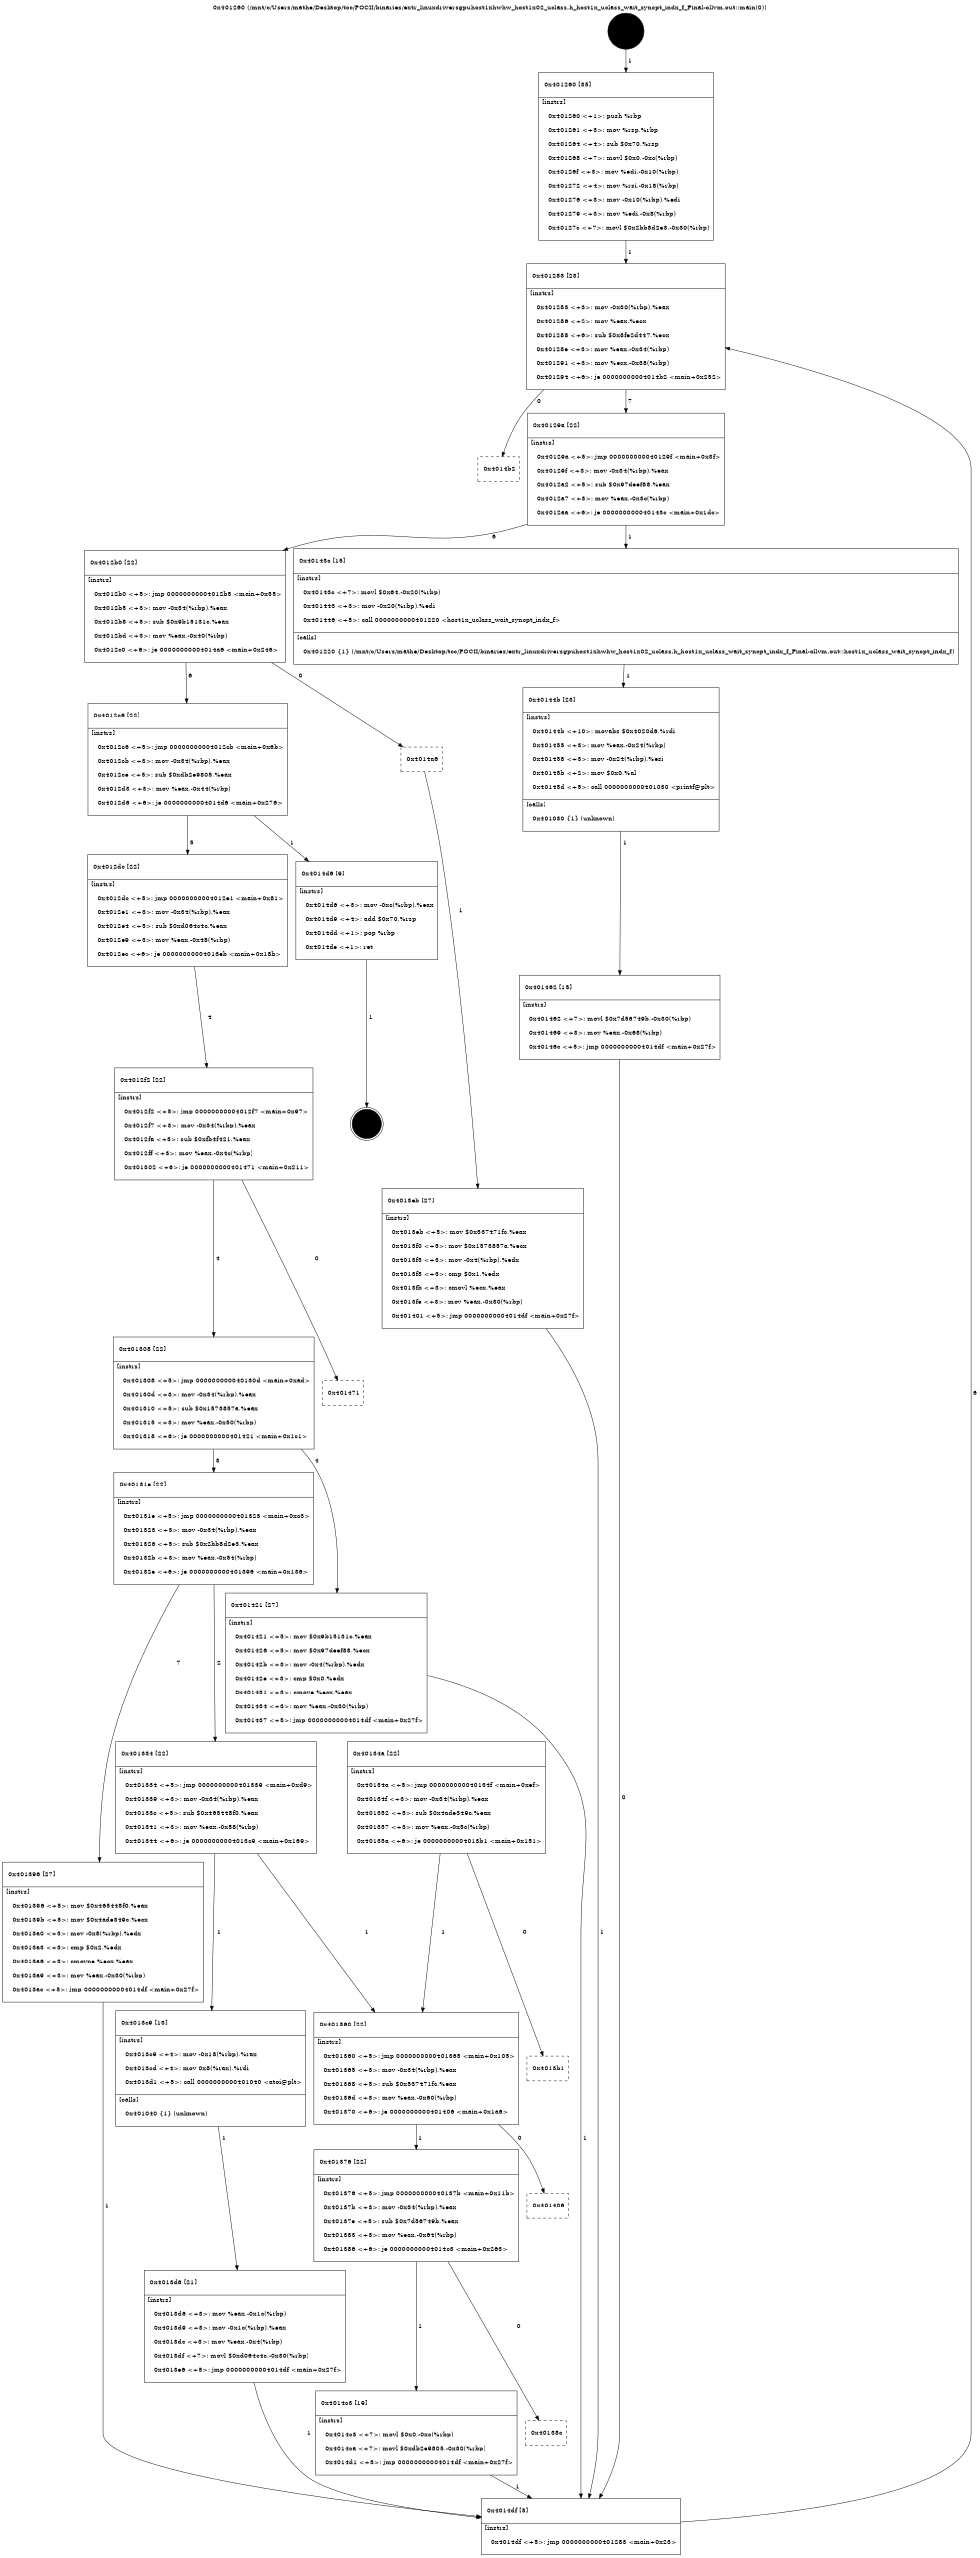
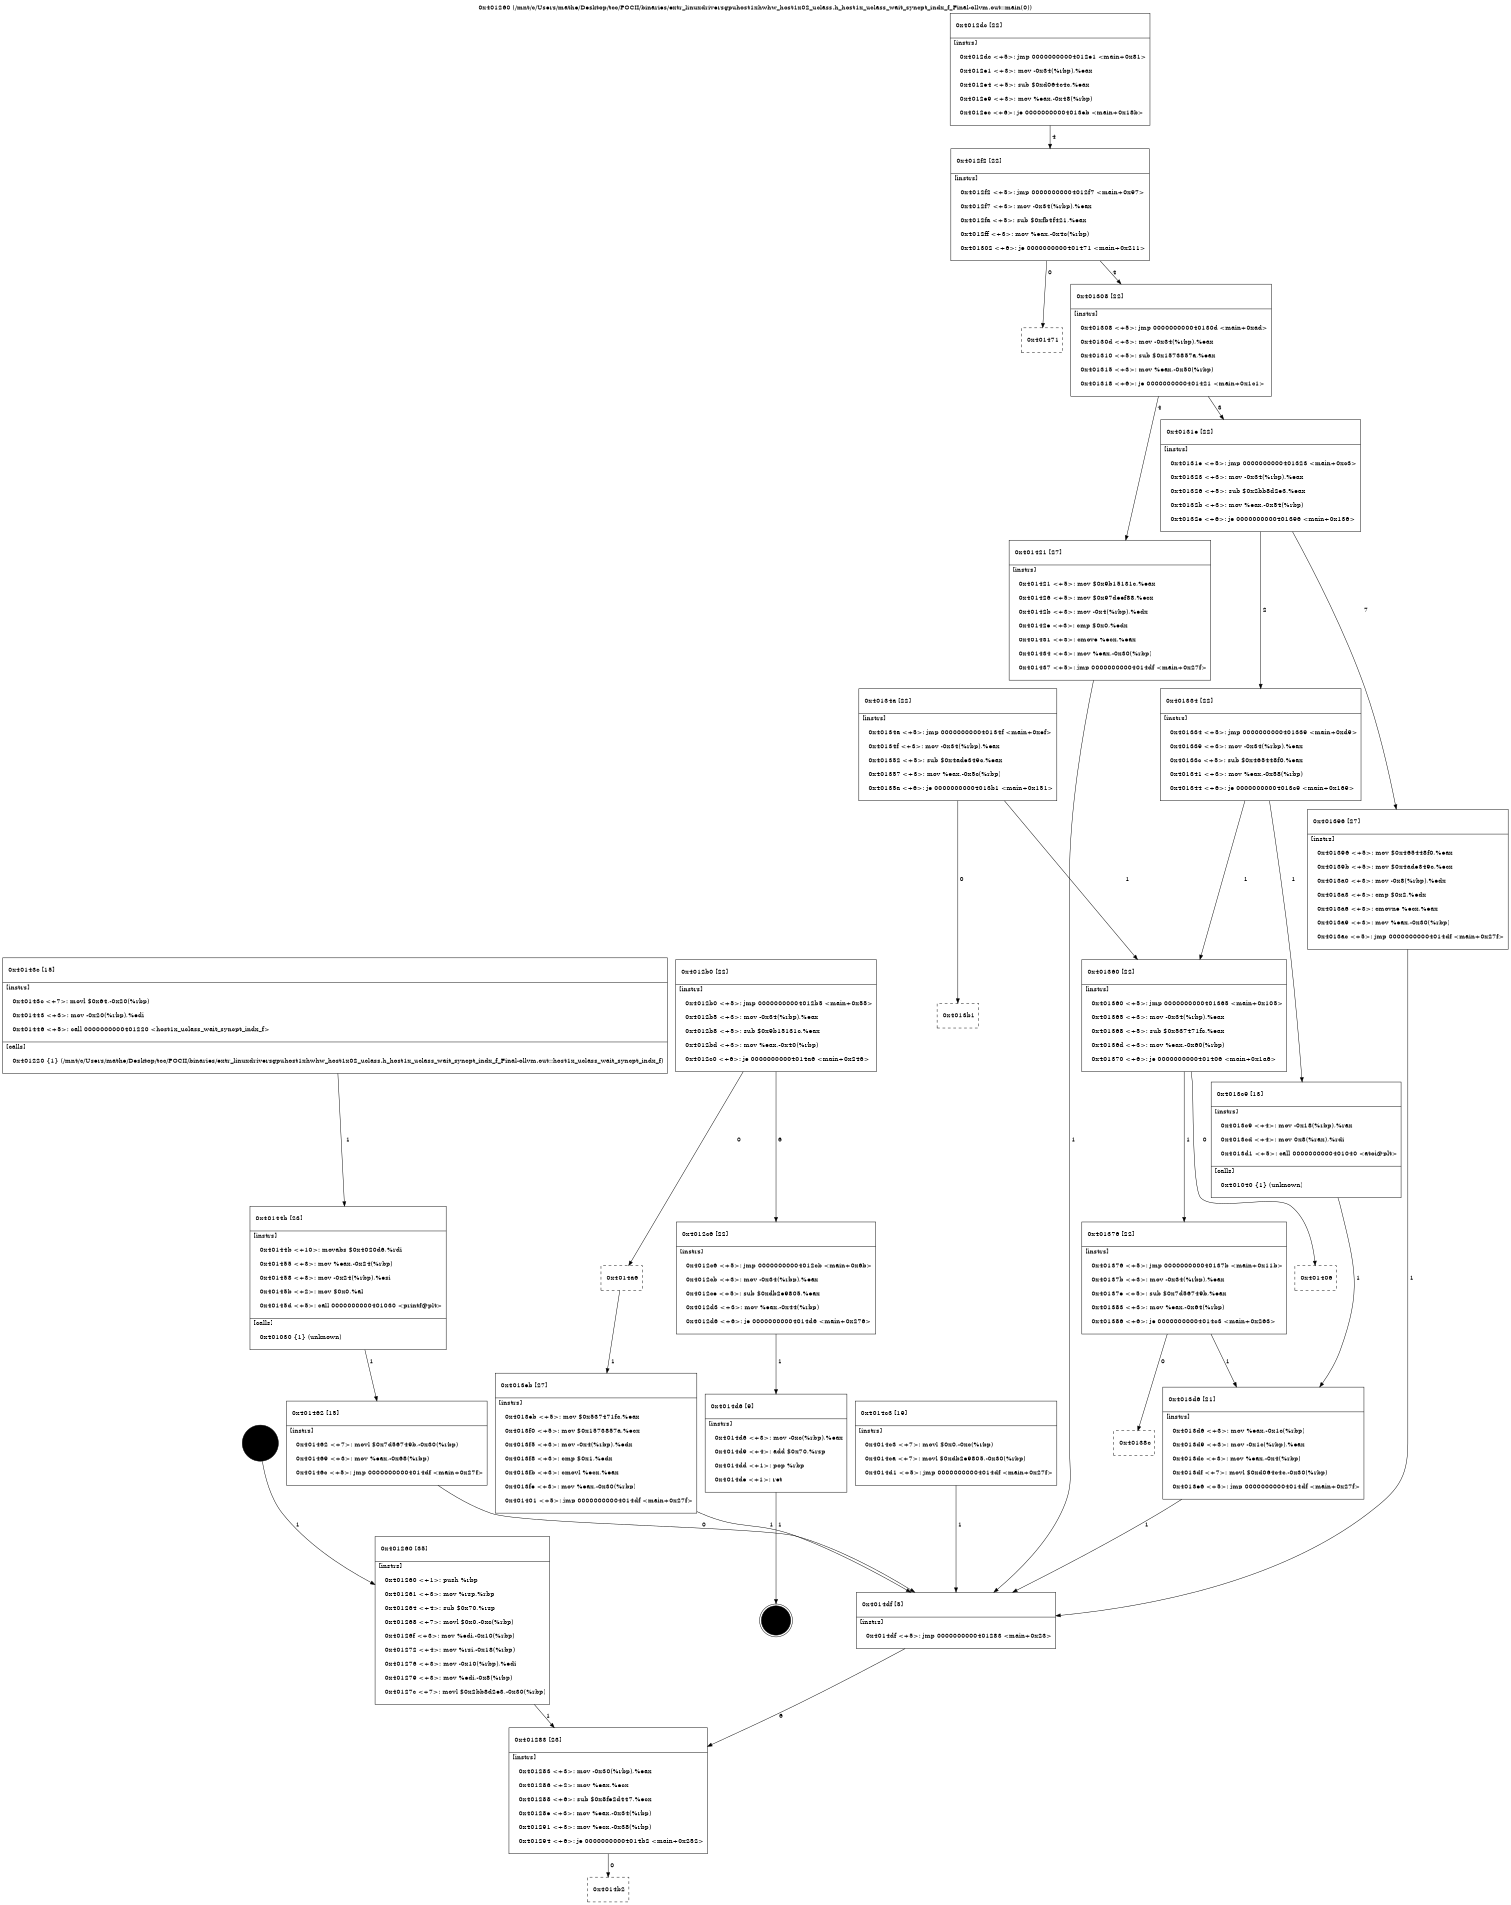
node "0x40129a [22]": removed
edge "0x4012c6 [22]" -> "0x4012dc [22]": removed, label "5"
edge "0x401376 [22]" -> "0x4014c3 [19]": now "0x401376 [22]" -> "0x4013d6 [21]"
